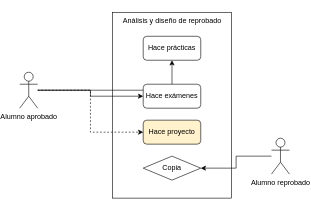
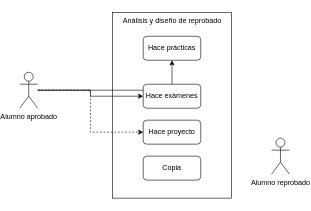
node "Hace proyecto": fillcolor #fff2cc -> #ffffff
edge "Alumno reprobado" -> "Copia": removed
node "Copia": shape diamond -> rounded rectangle
